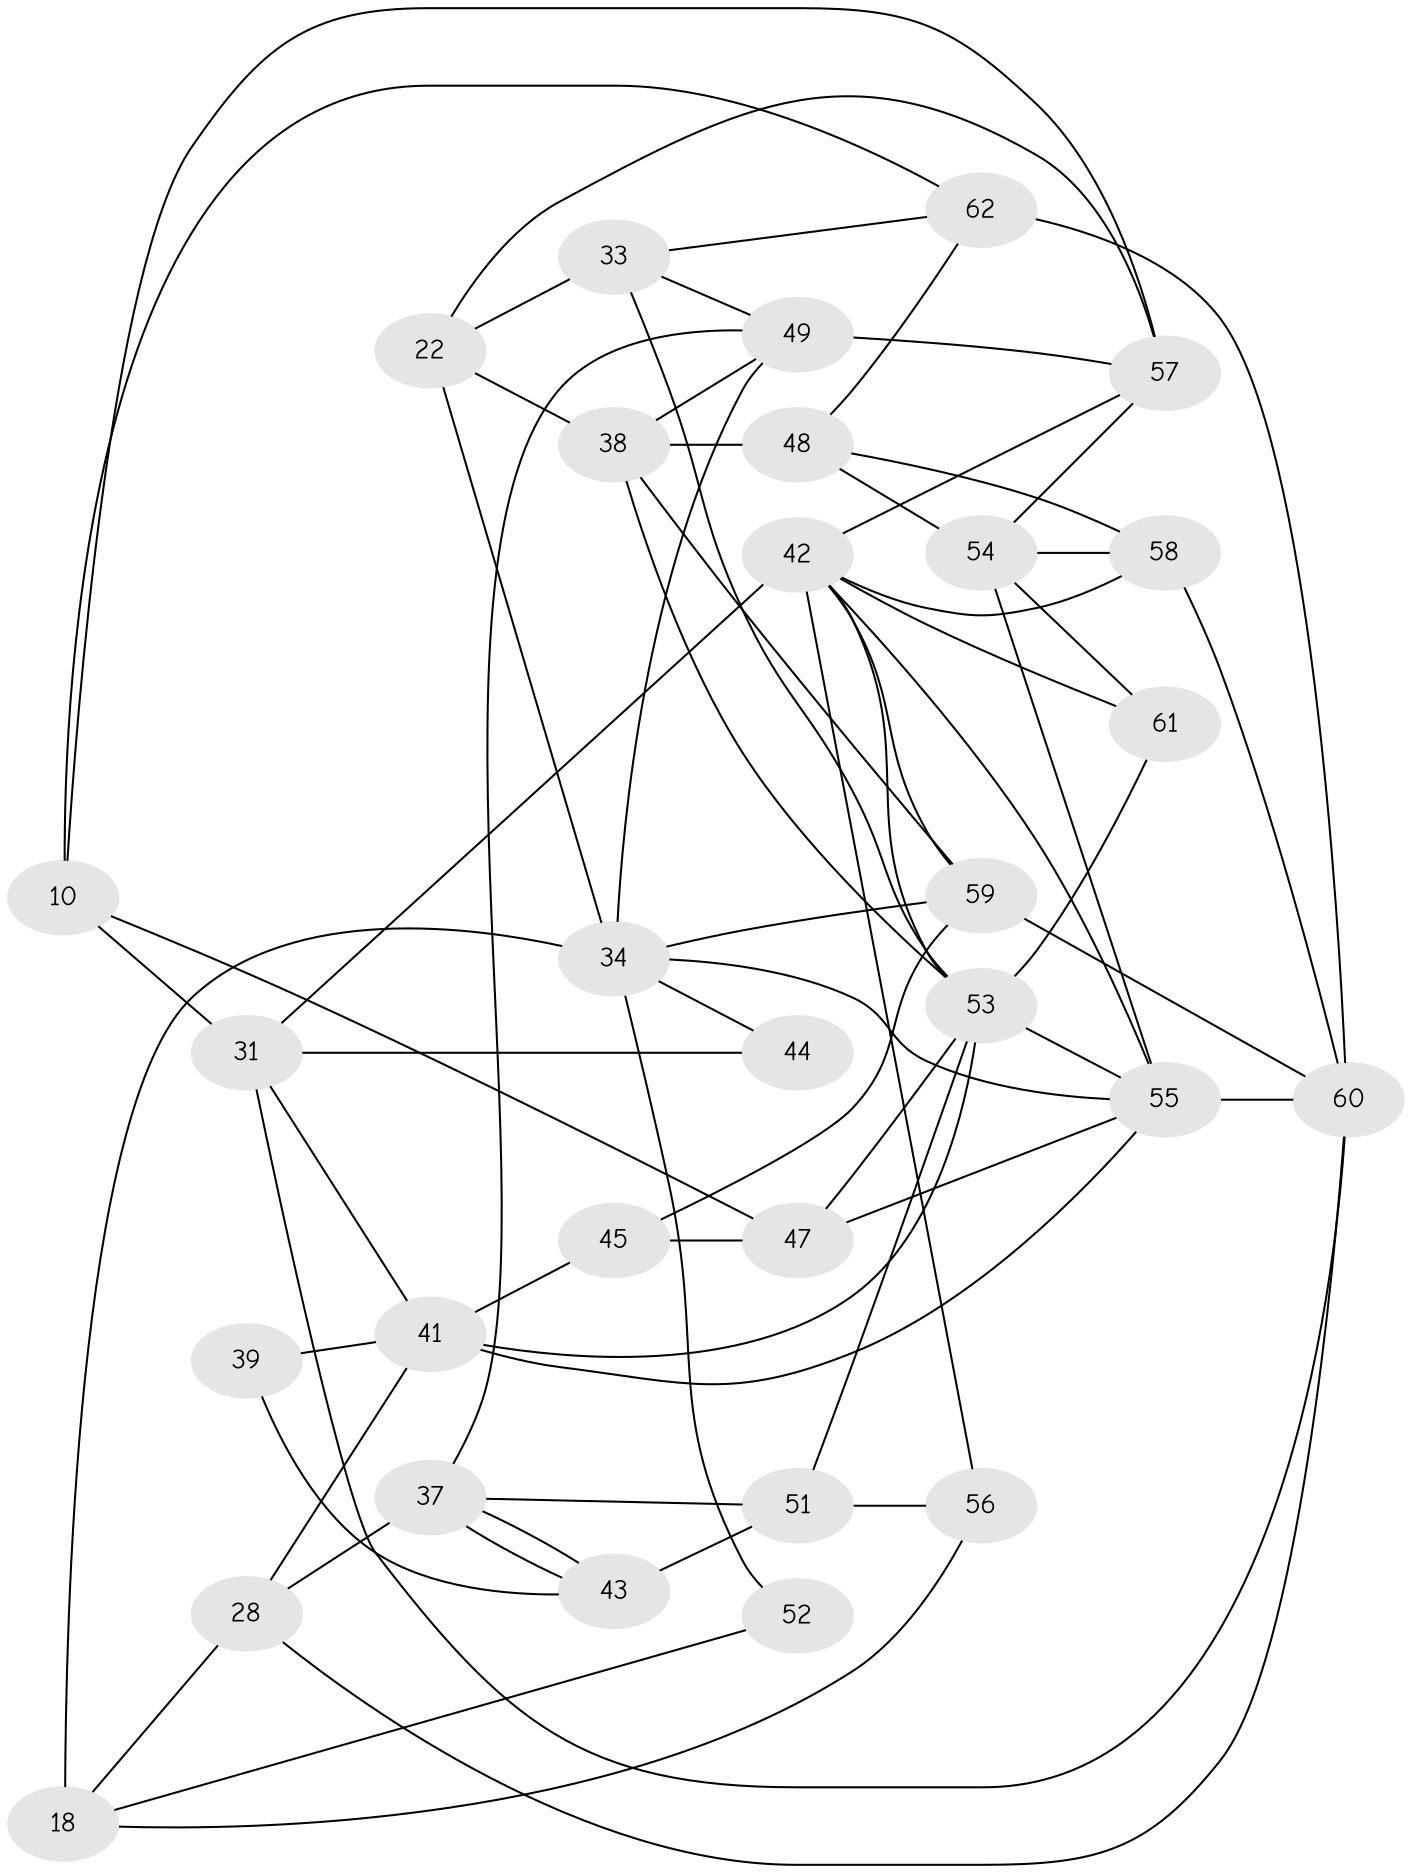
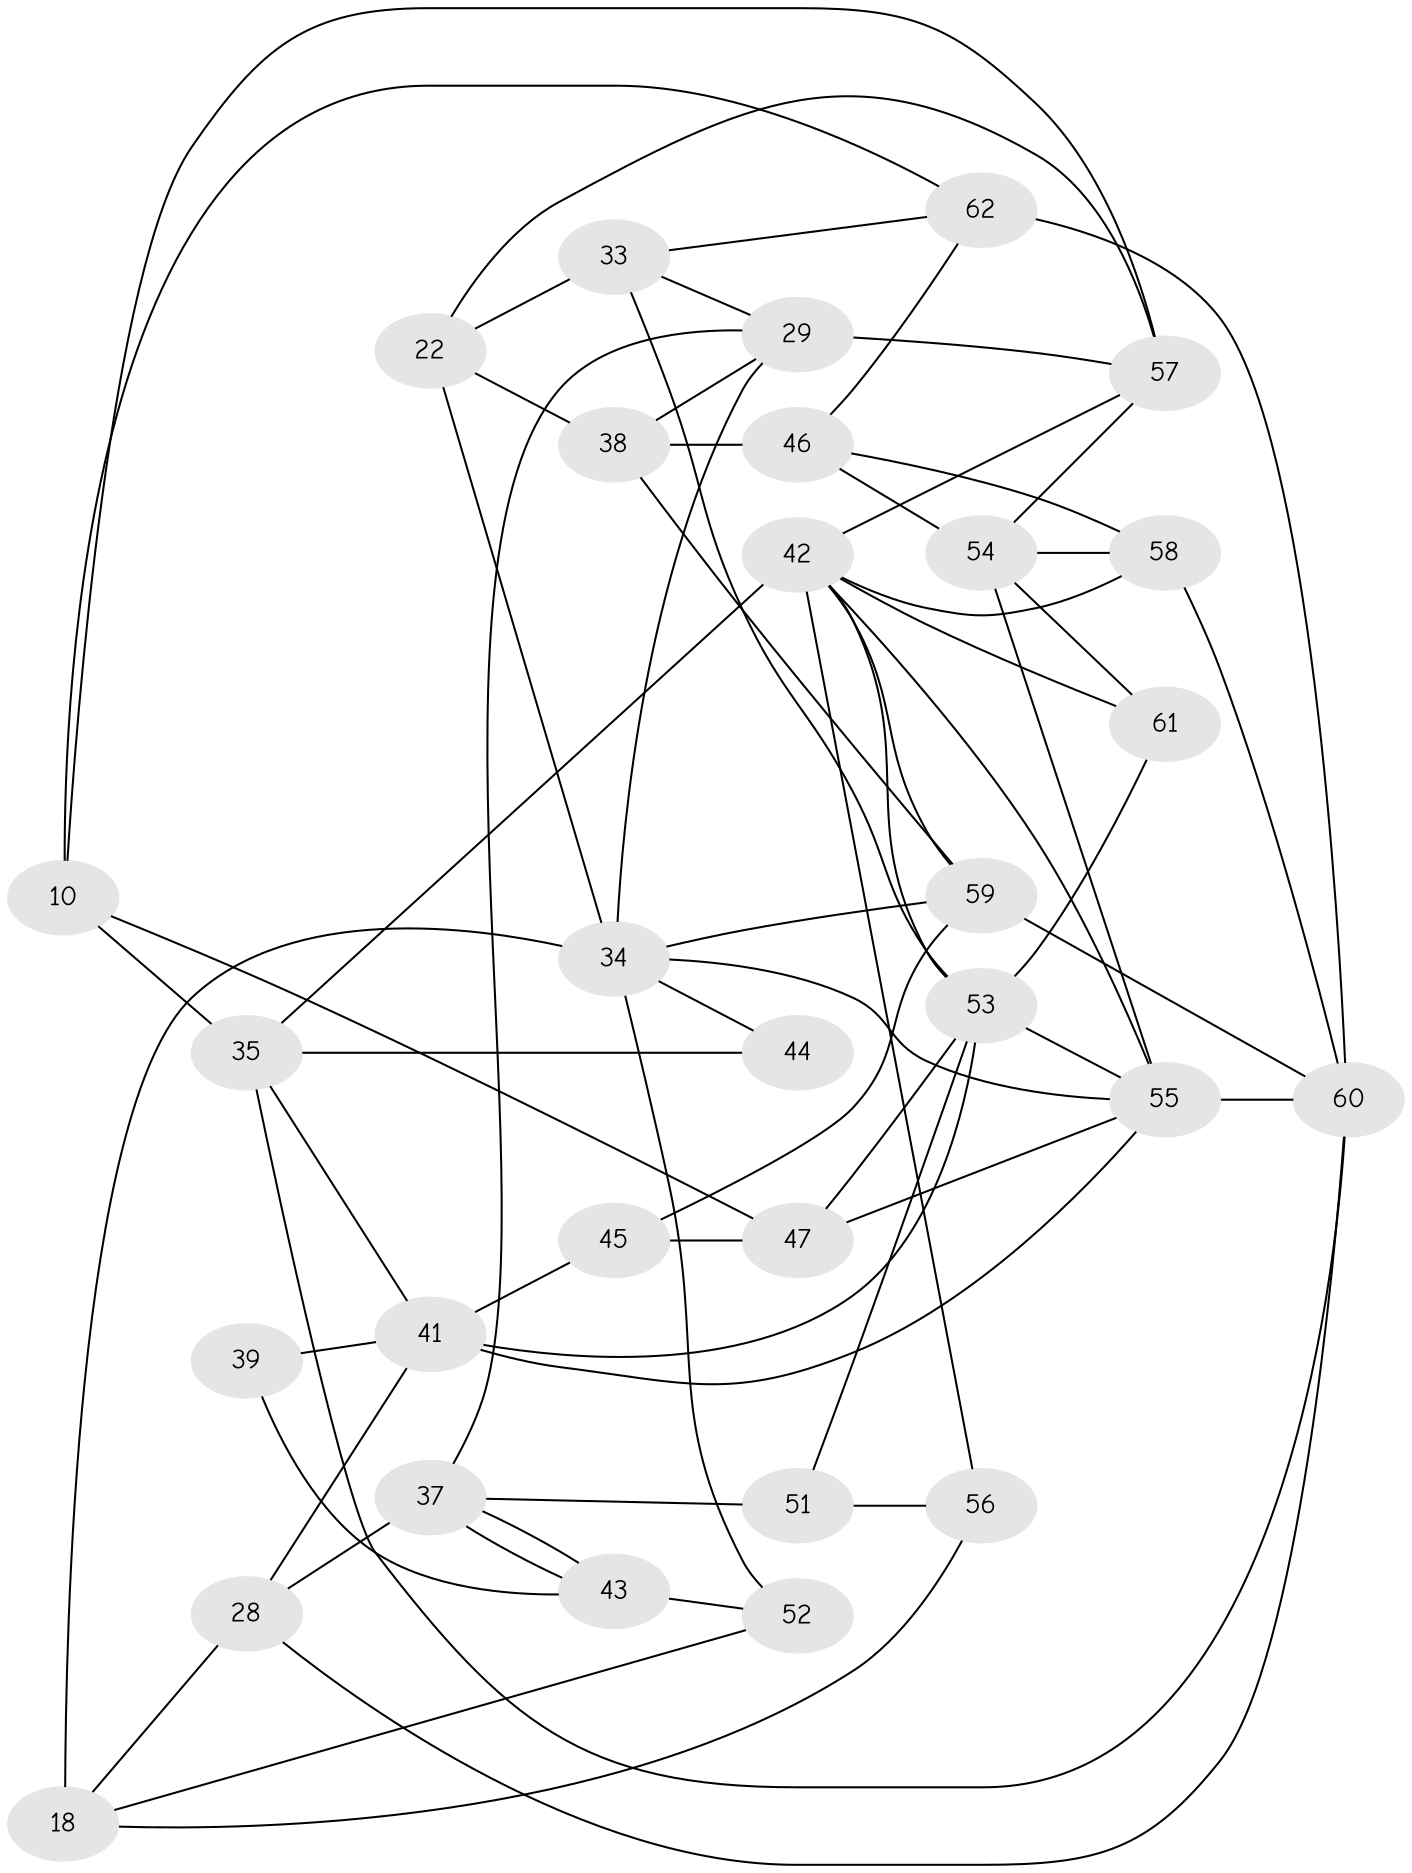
node "49": label "49" -> "29"
node "48": label "48" -> "46"
edge "38" -- "53": removed
node "31": label "31" -> "35"
edge "51" -- "43": now "52" -- "43"
